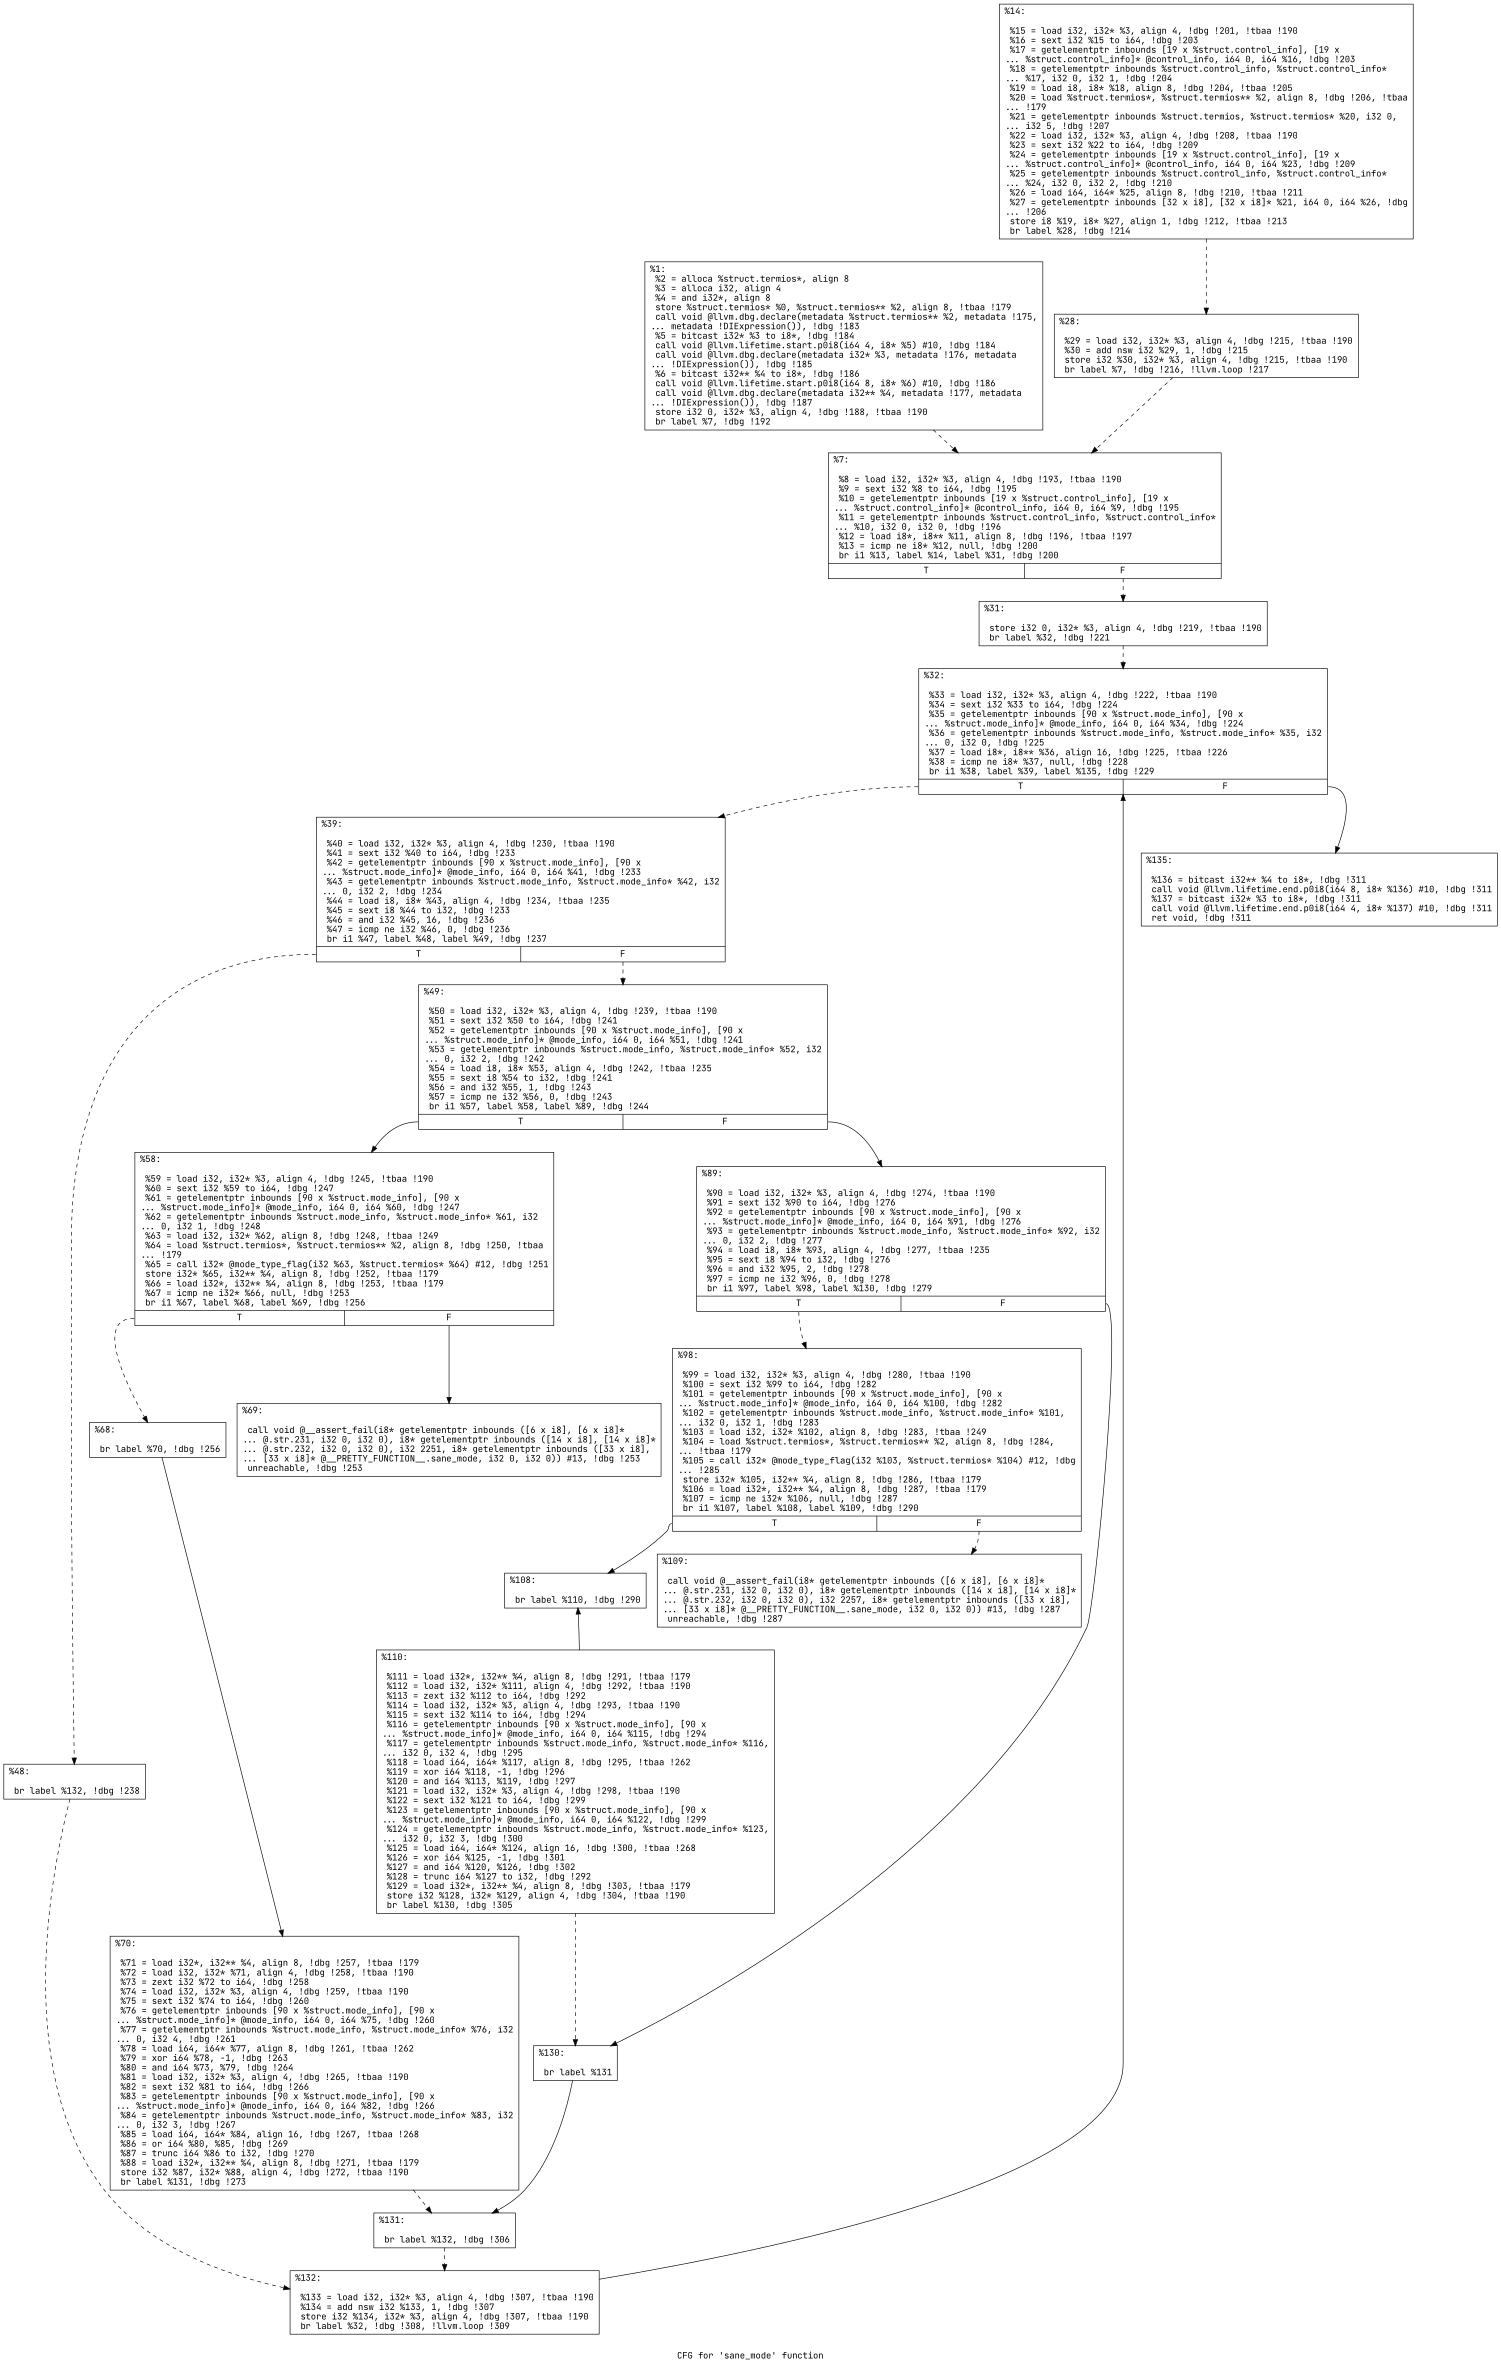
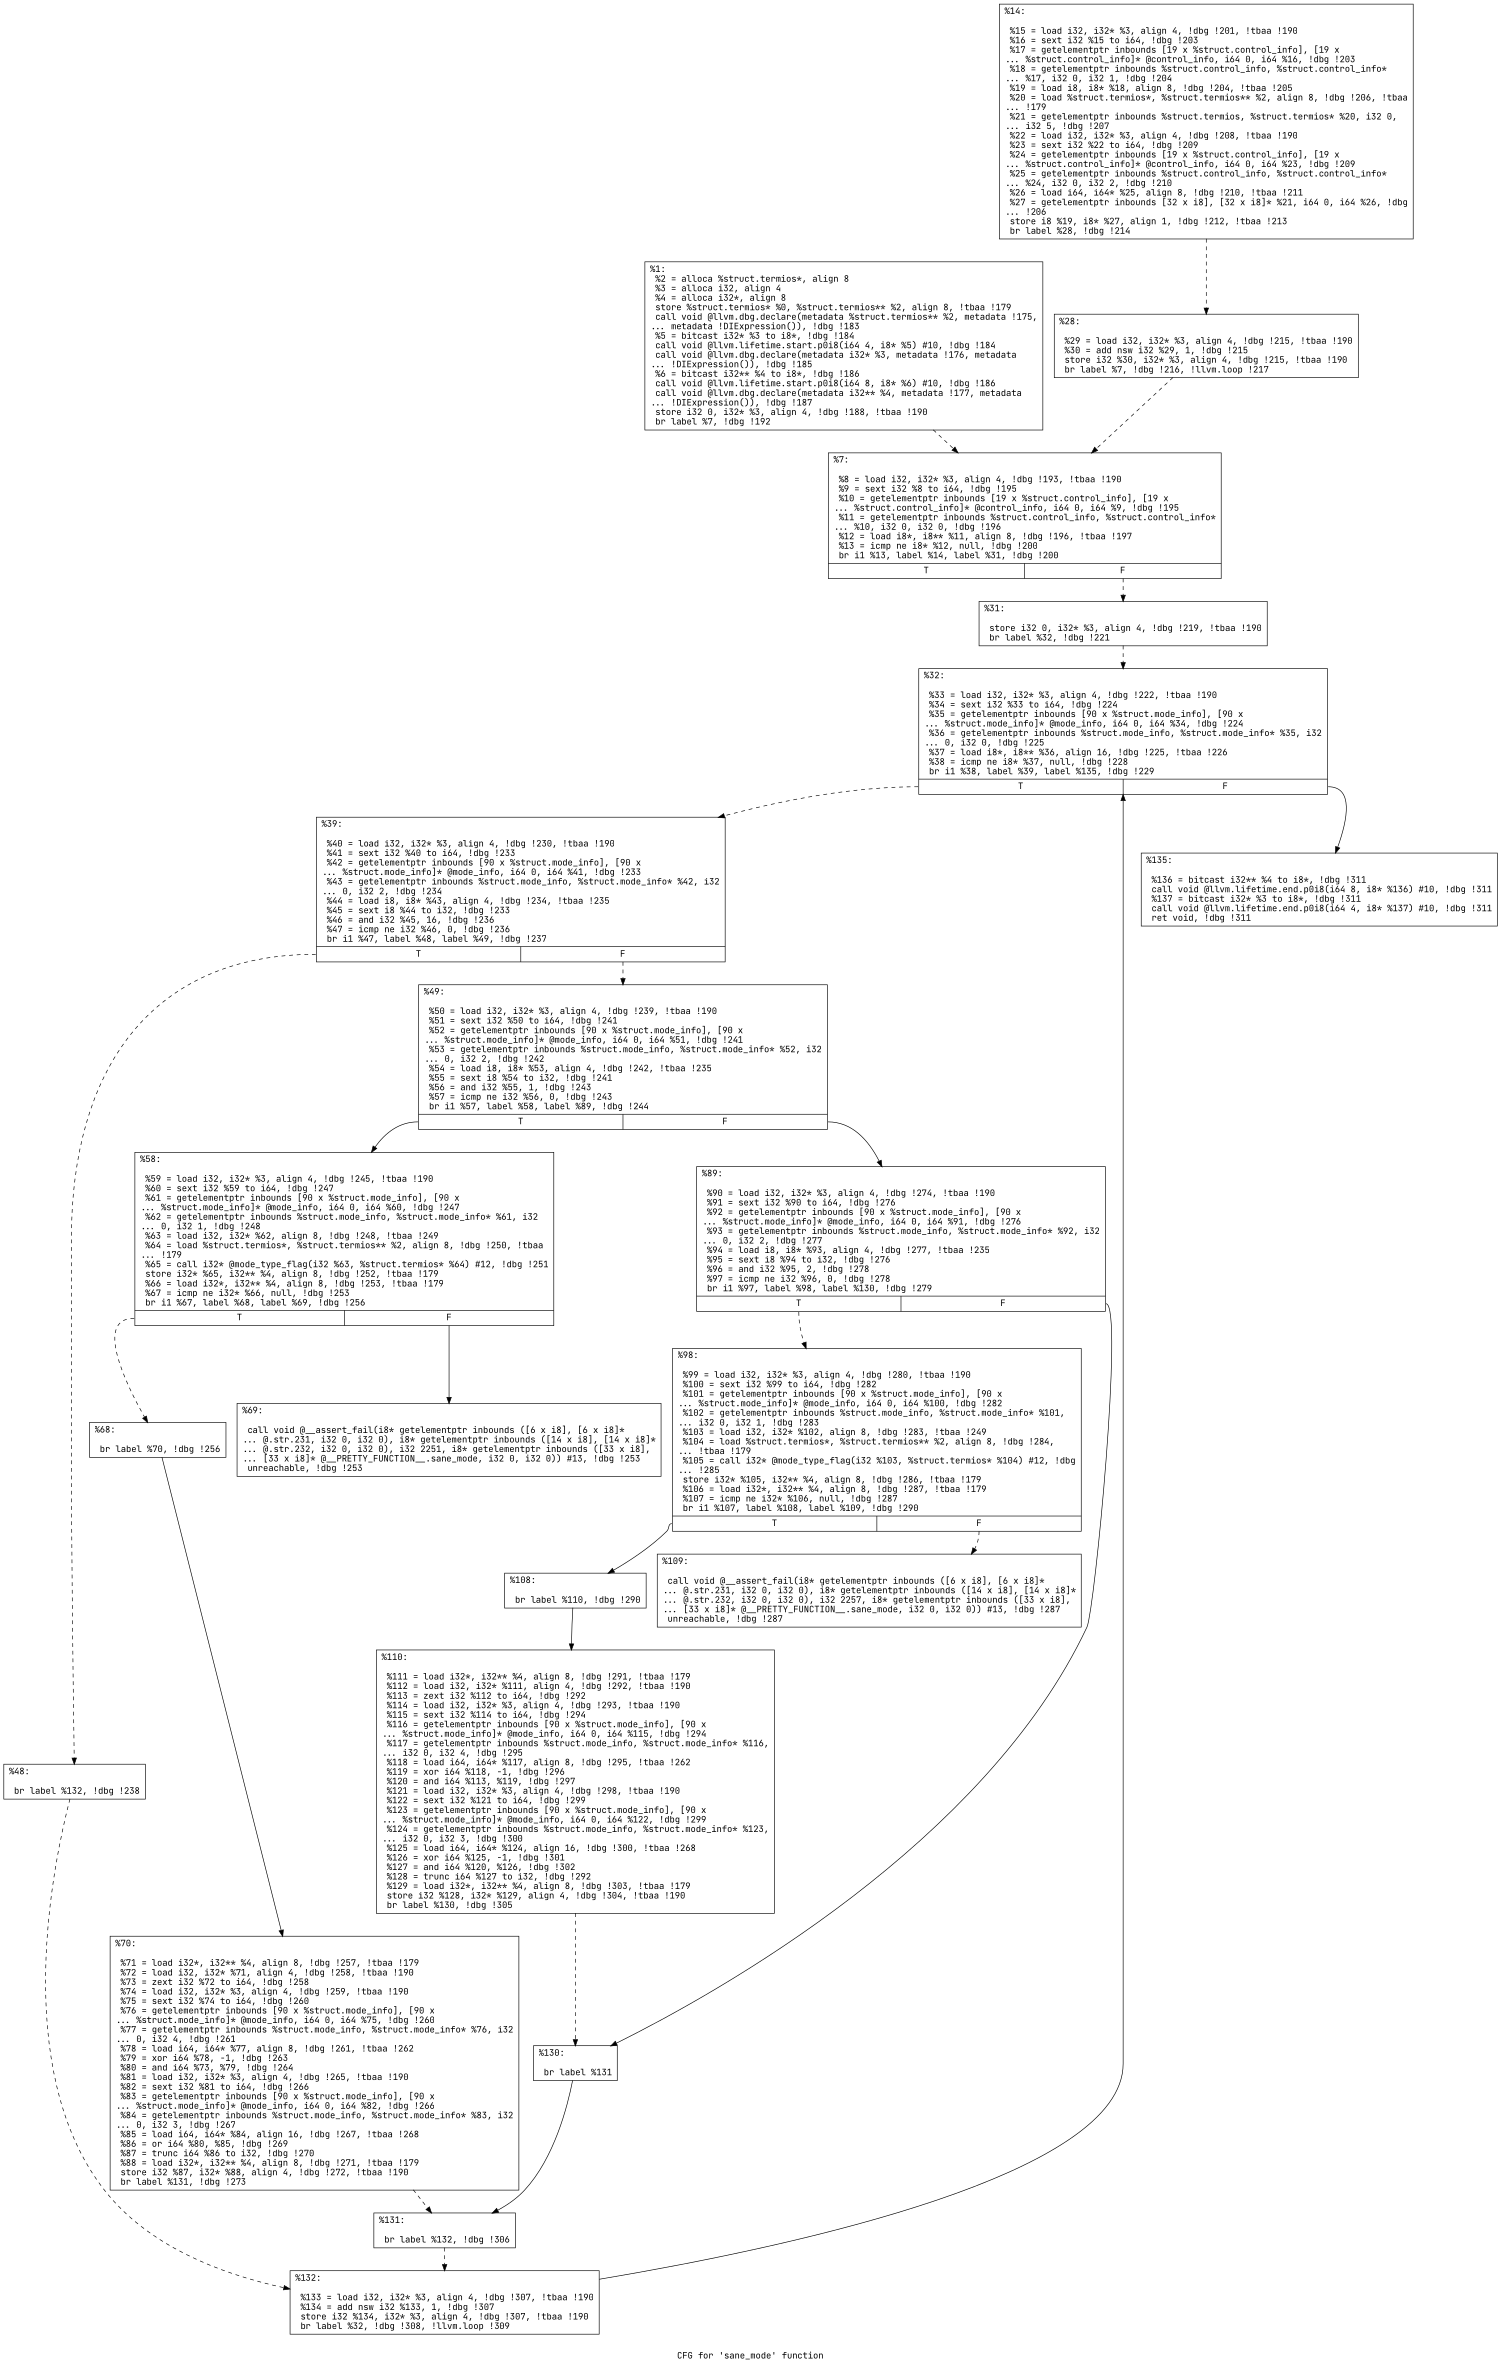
node "%1:": text "%4 = and i32*, align 8" -> "%4 = alloca i32*, align 8"
edge "%110:" -> "%108:": reversed
